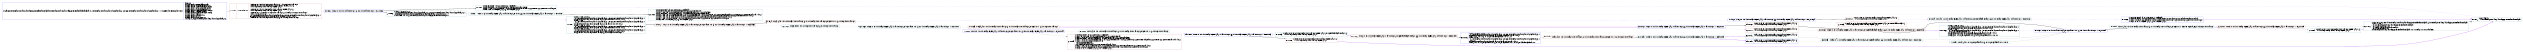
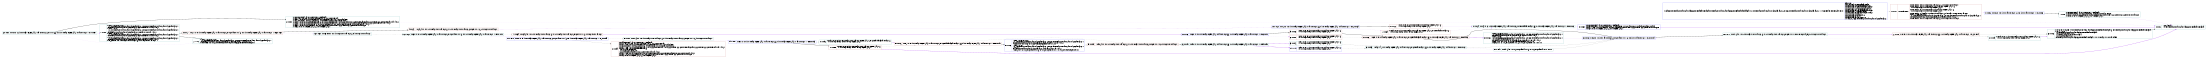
edge "1: 0x000a" -> "4: 0x0015": now "7: 0x0037" -> "4: 0x0015"
